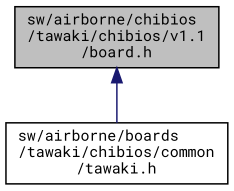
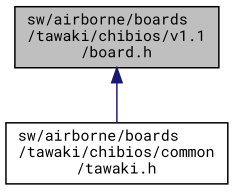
node "sw/airborne/chibios /tawaki/chibios/v1.1 /board.h": label "sw/airborne/chibios /tawaki/chibios/v1.1 /board.h" -> "sw/airborne/boards /tawaki/chibios/v1.1 /board.h"
